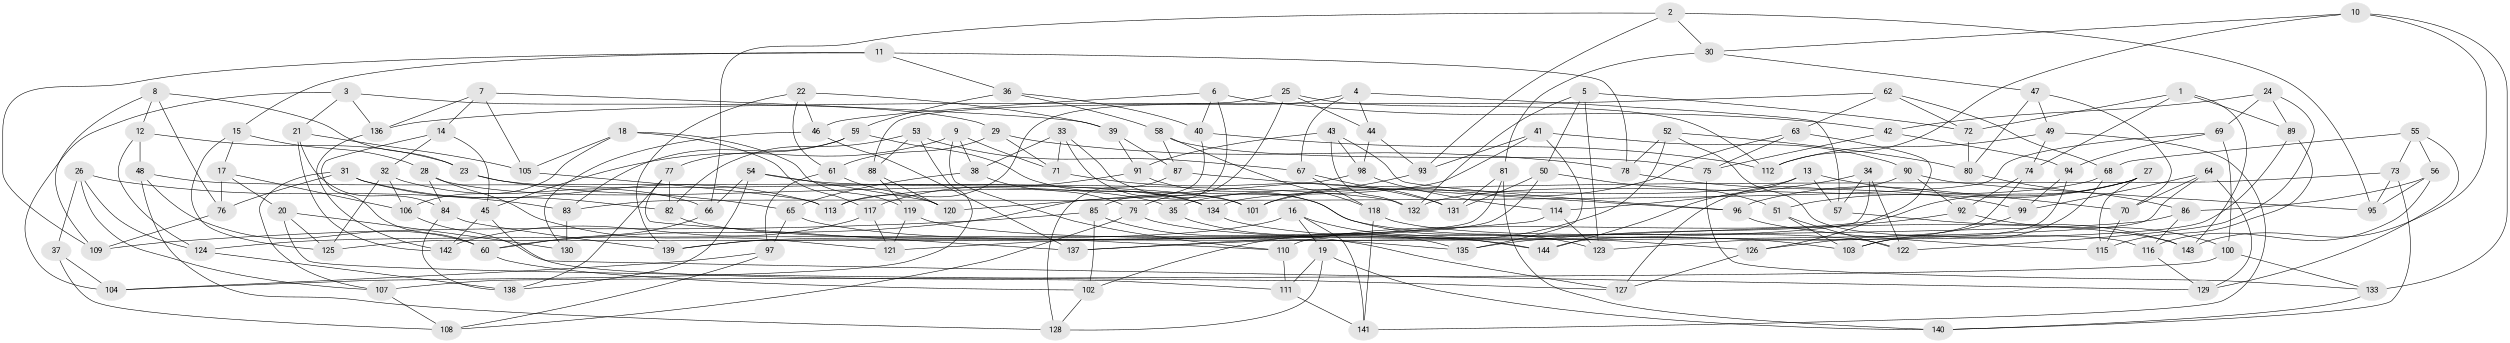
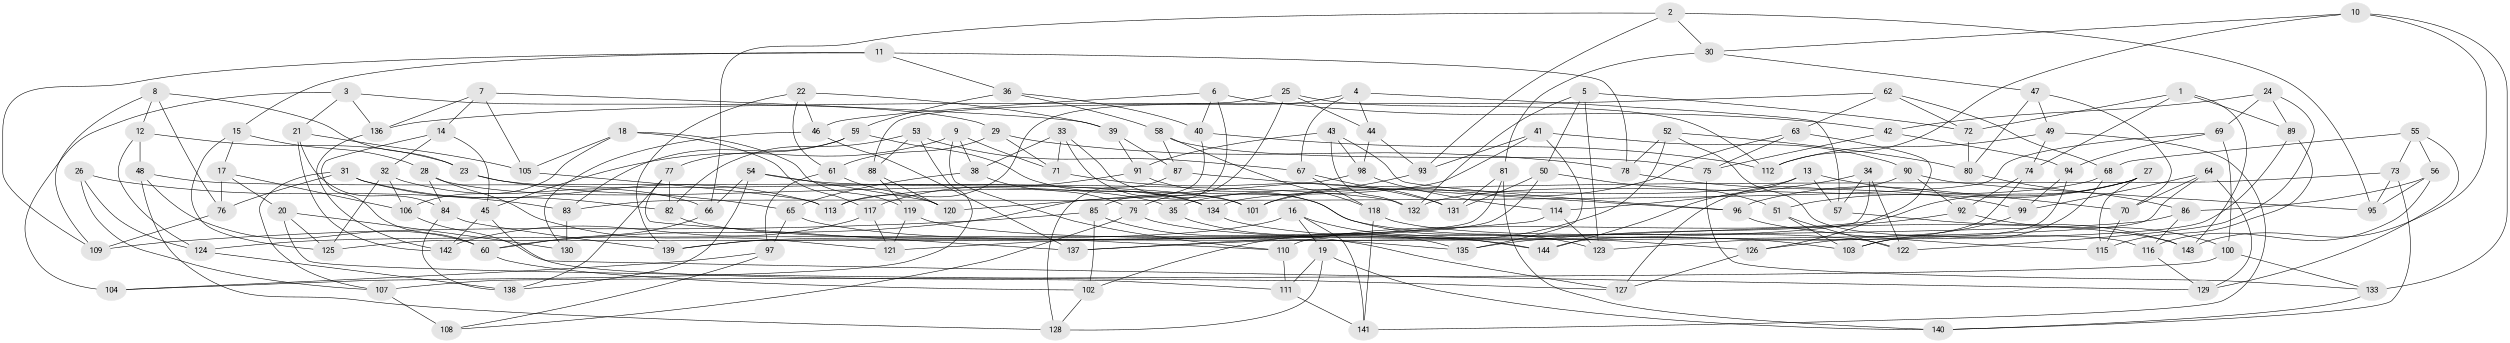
node "37": removed
